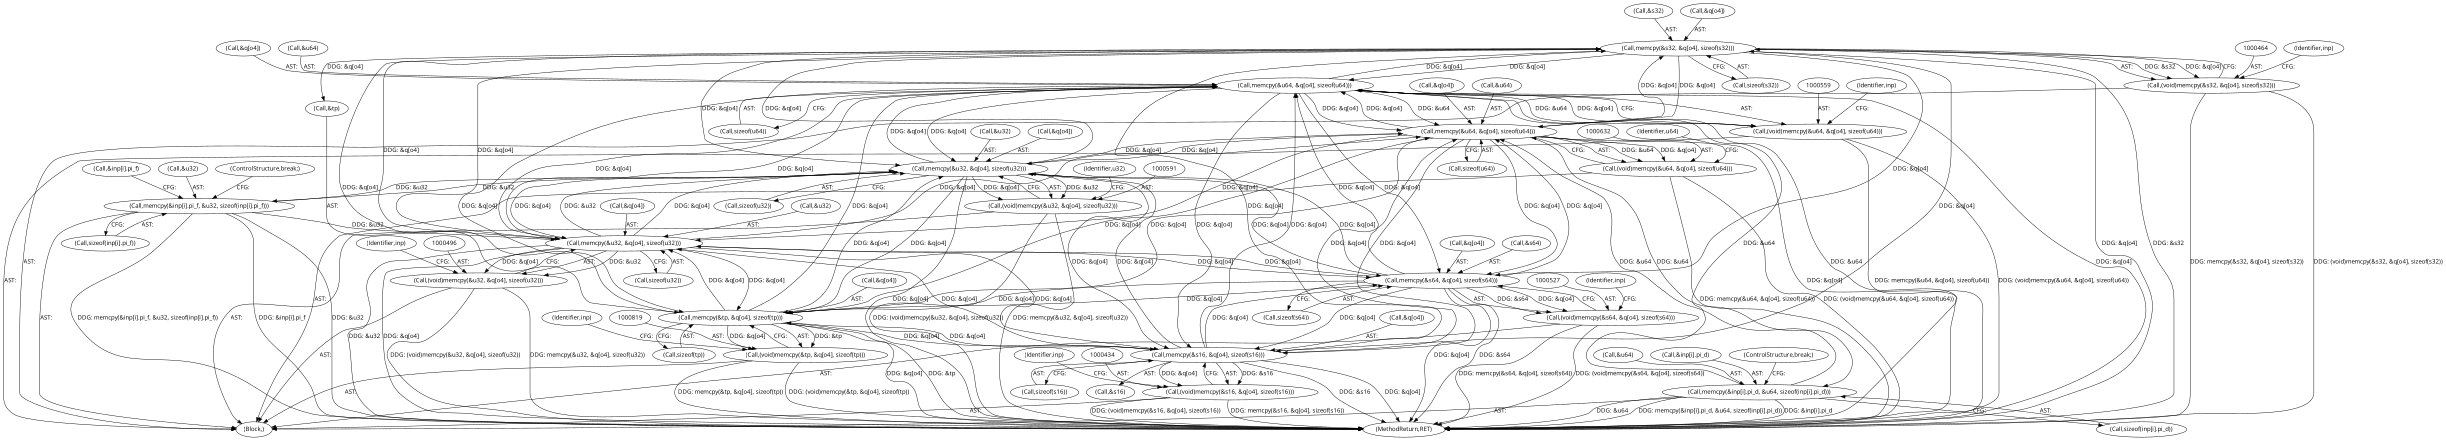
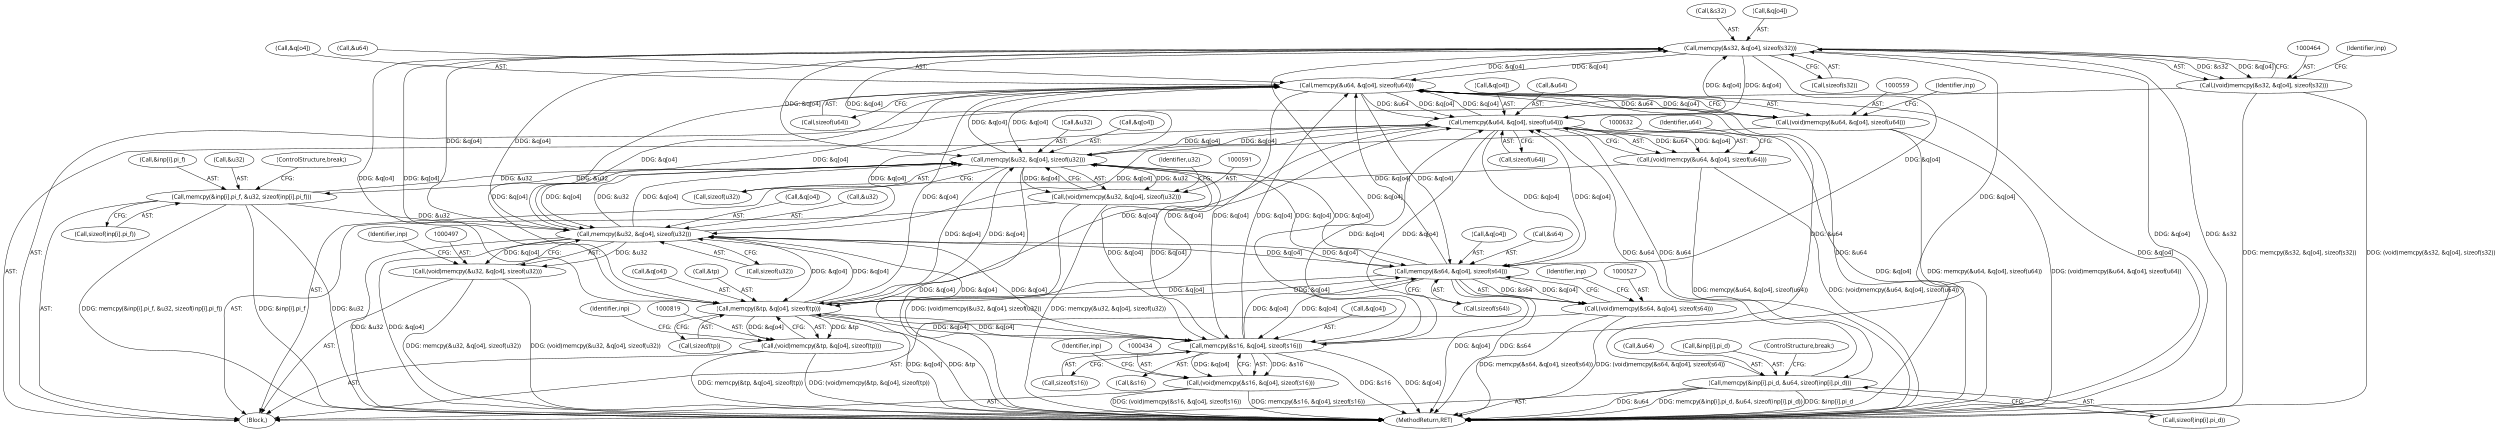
edge "(Call,memcpy(&s32, &q[o4], sizeof(s32)))" -> "(Call,&tp)": now "(Call,memcpy(&s32, &q[o4], sizeof(s32)))" -> "(Call,memcpy(&tp, &q[o4], sizeof(tp)))"
edge "(Call,&inp[i].pi_f)" -> "(Call,memcpy(&inp[i].pi_f, &u32, sizeof(inp[i].pi_f)))": label "CFG: " -> "AST: "
node "1000496": label "1000496" -> "1000497"
